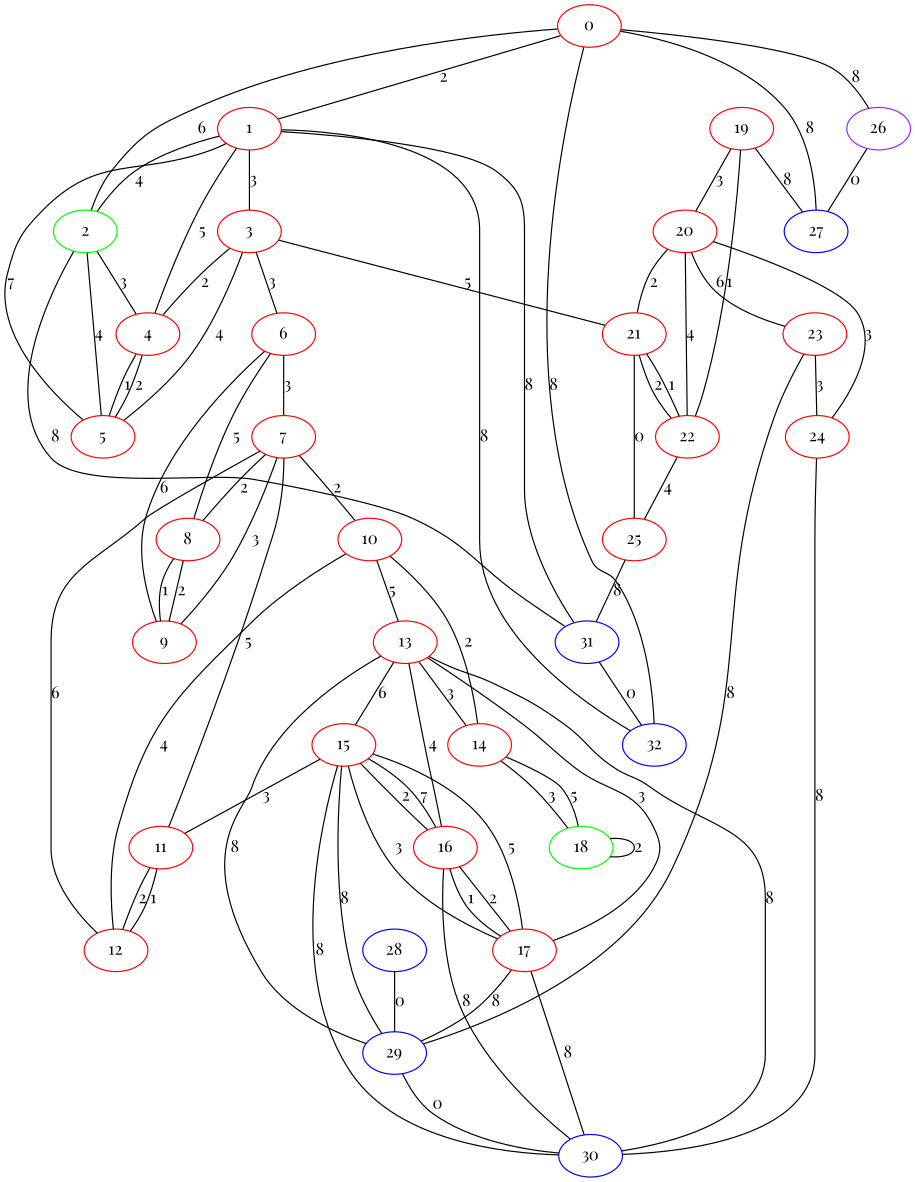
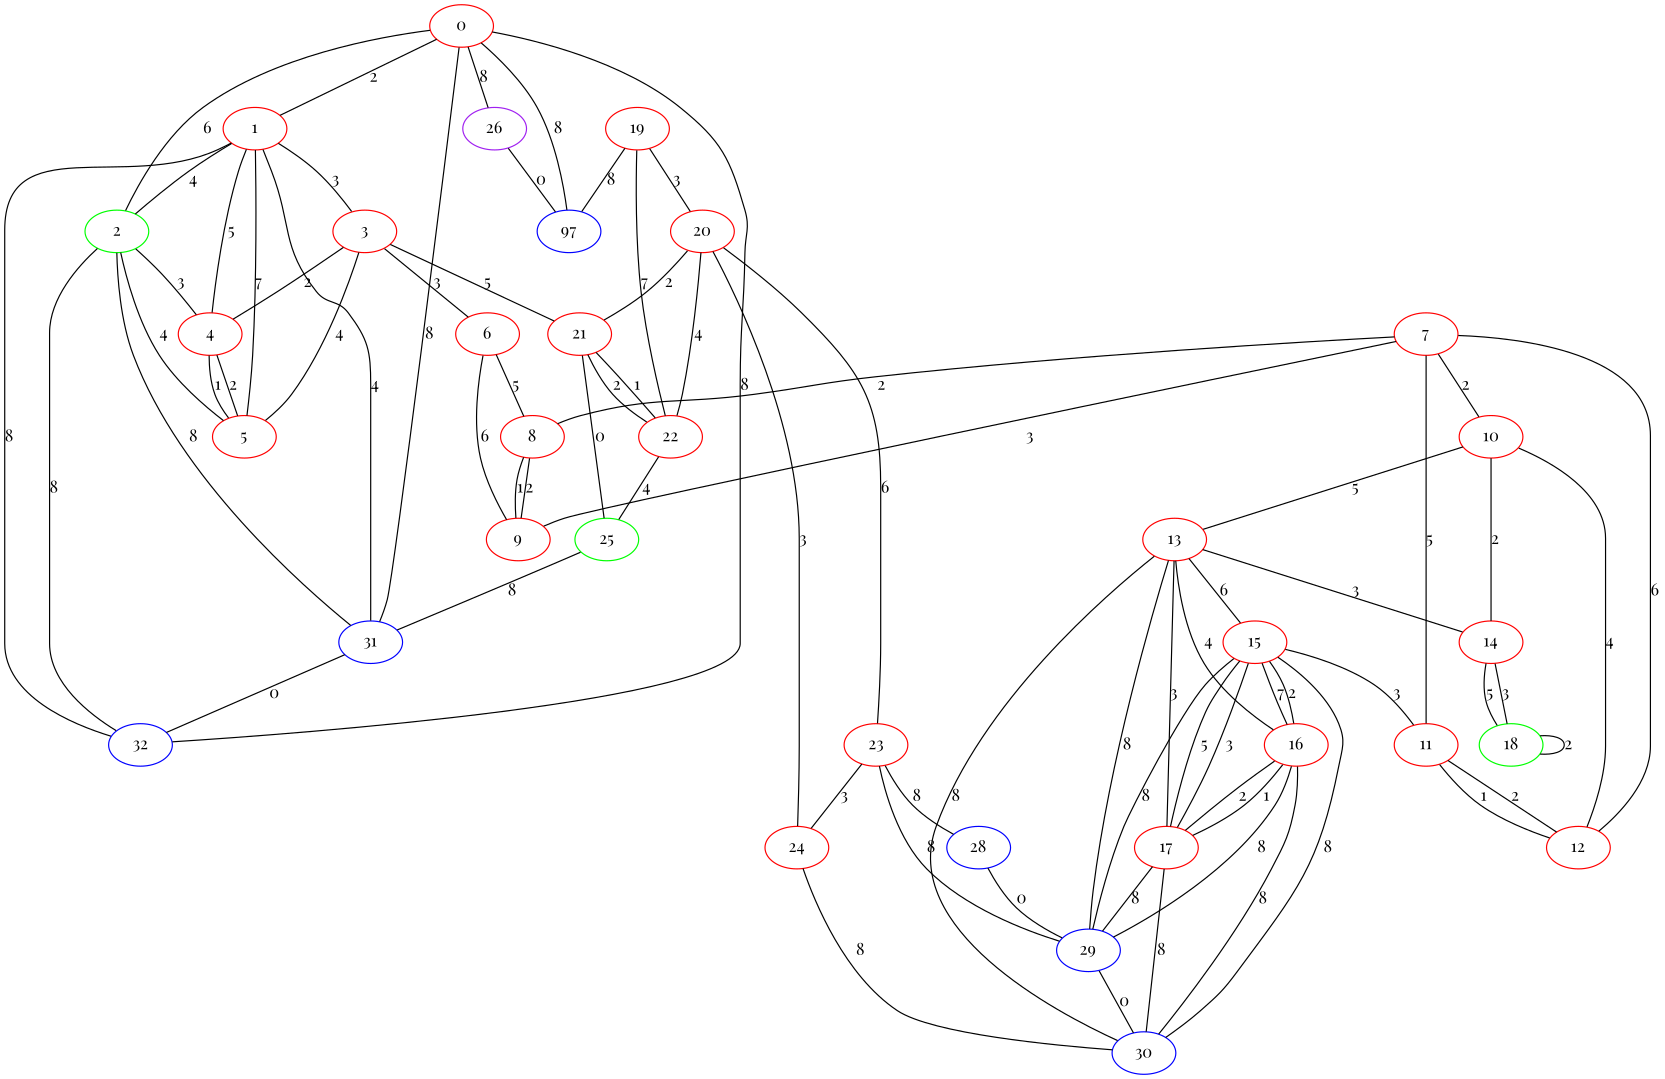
node "27": label "27" -> "97"
edge "19" -- "22": label "1" -> "7"
edge "0" -- "31": added, label "8"
edge "6" -- "7": removed, label "3"
edge "1" -- "31": label "8" -> "4"
edge "2" -- "32": added, label "8"
node "25": color red -> green
edge "23" -- "28": added, label "8"
edge "16" -- "29": added, label "8"
